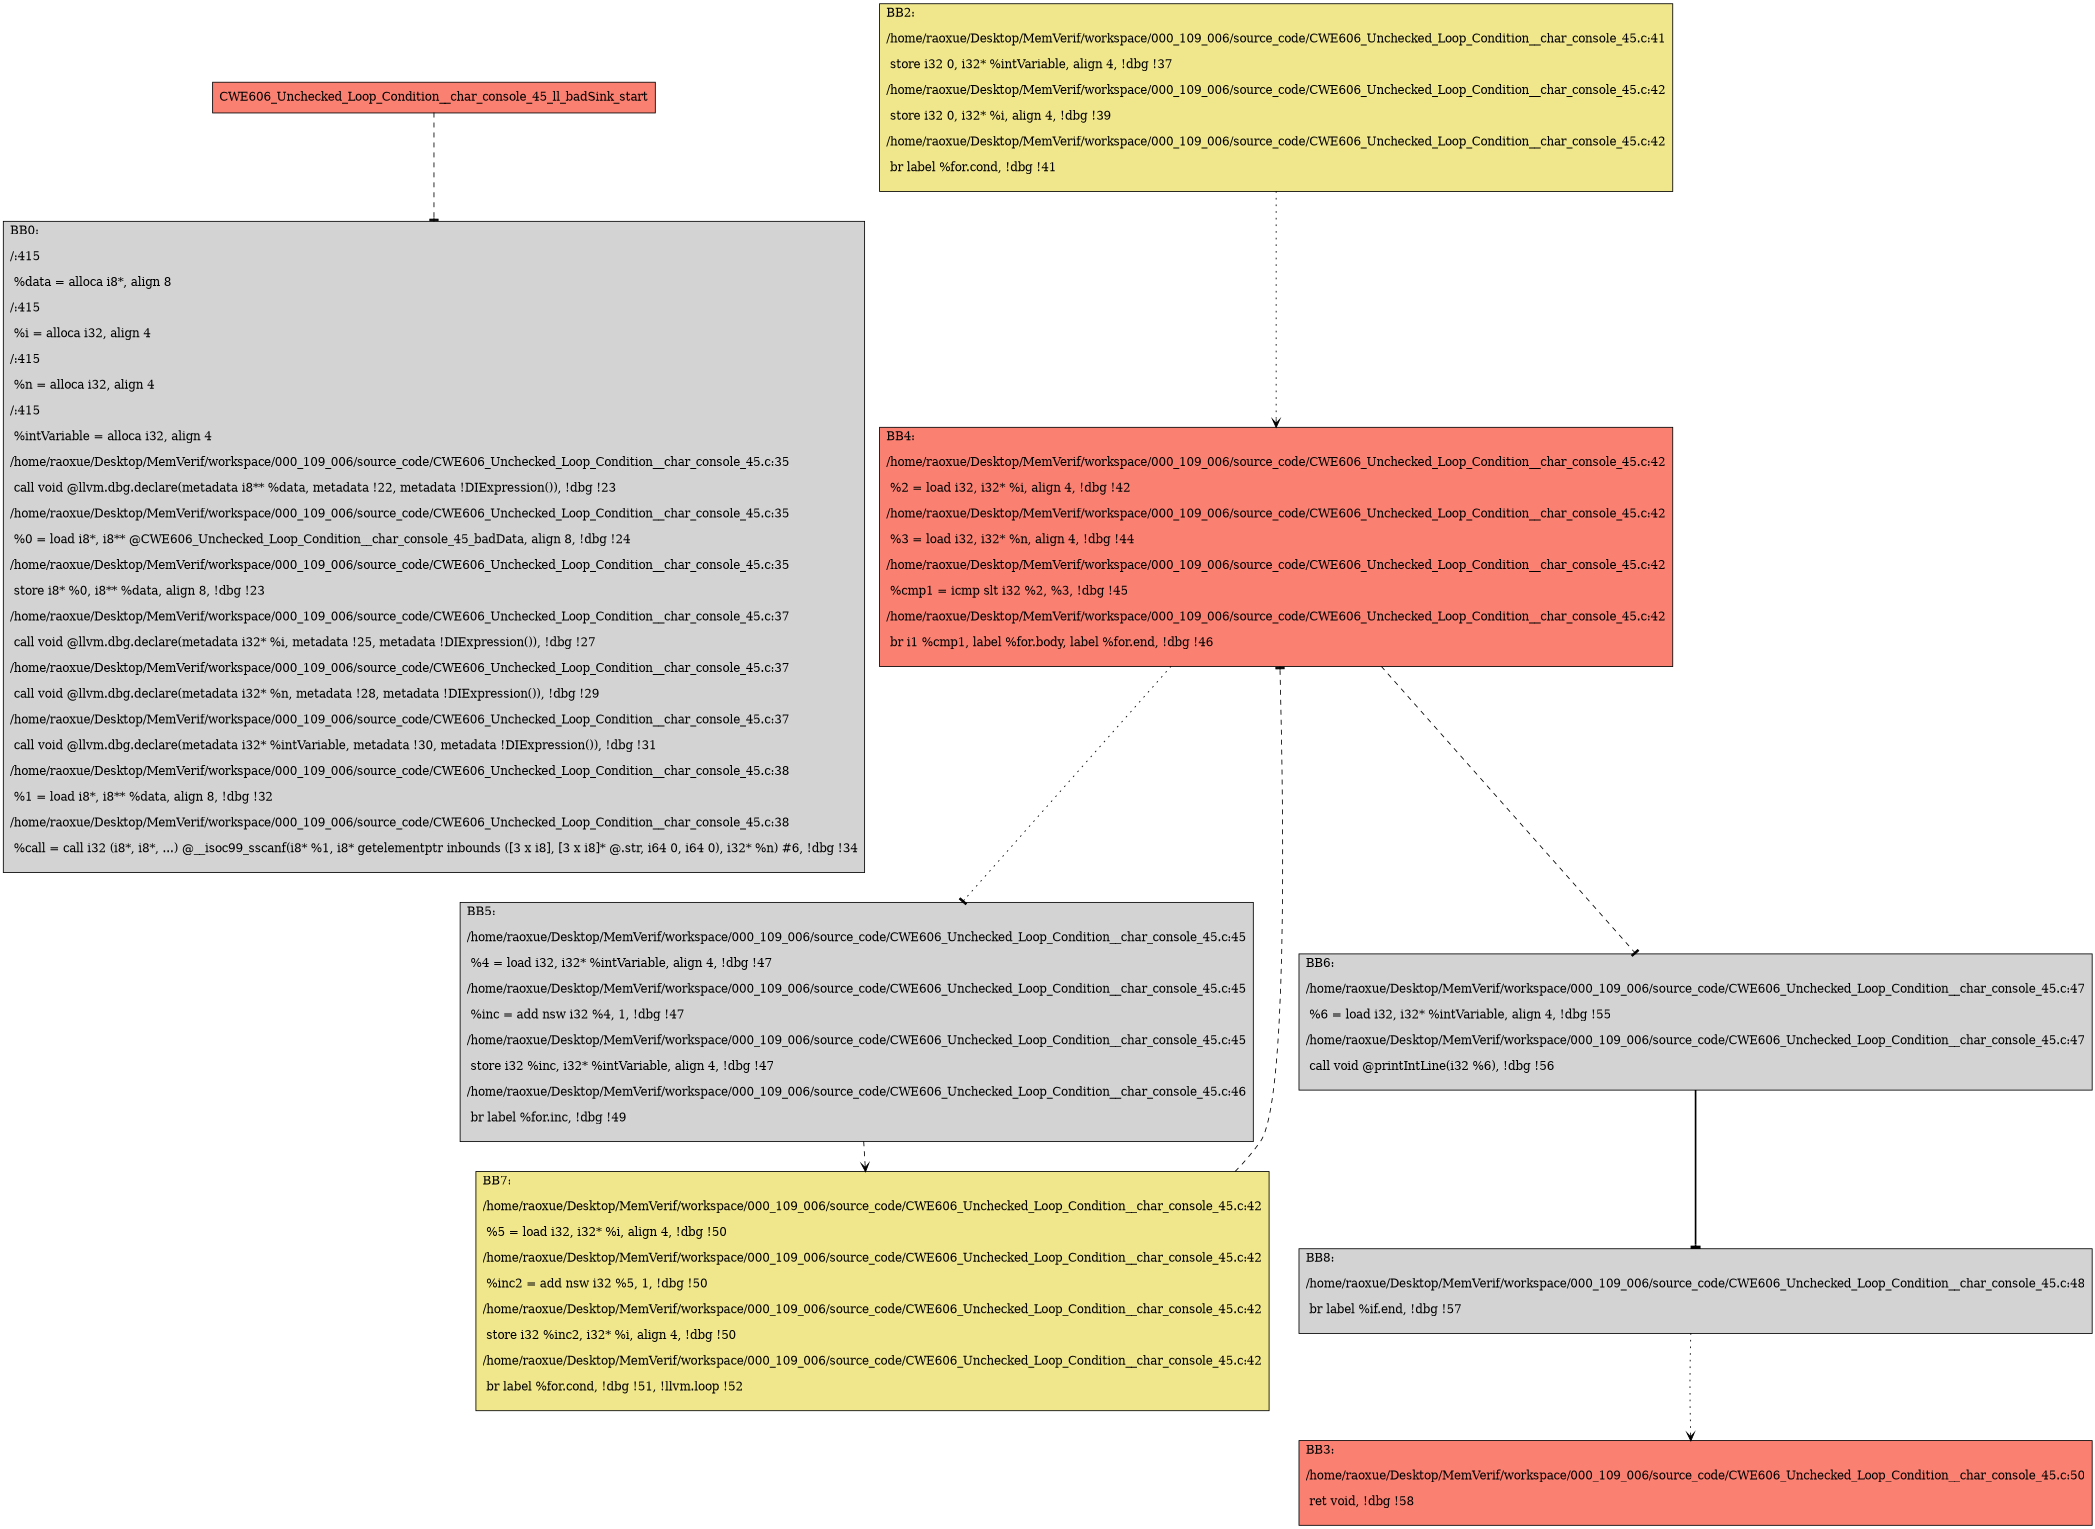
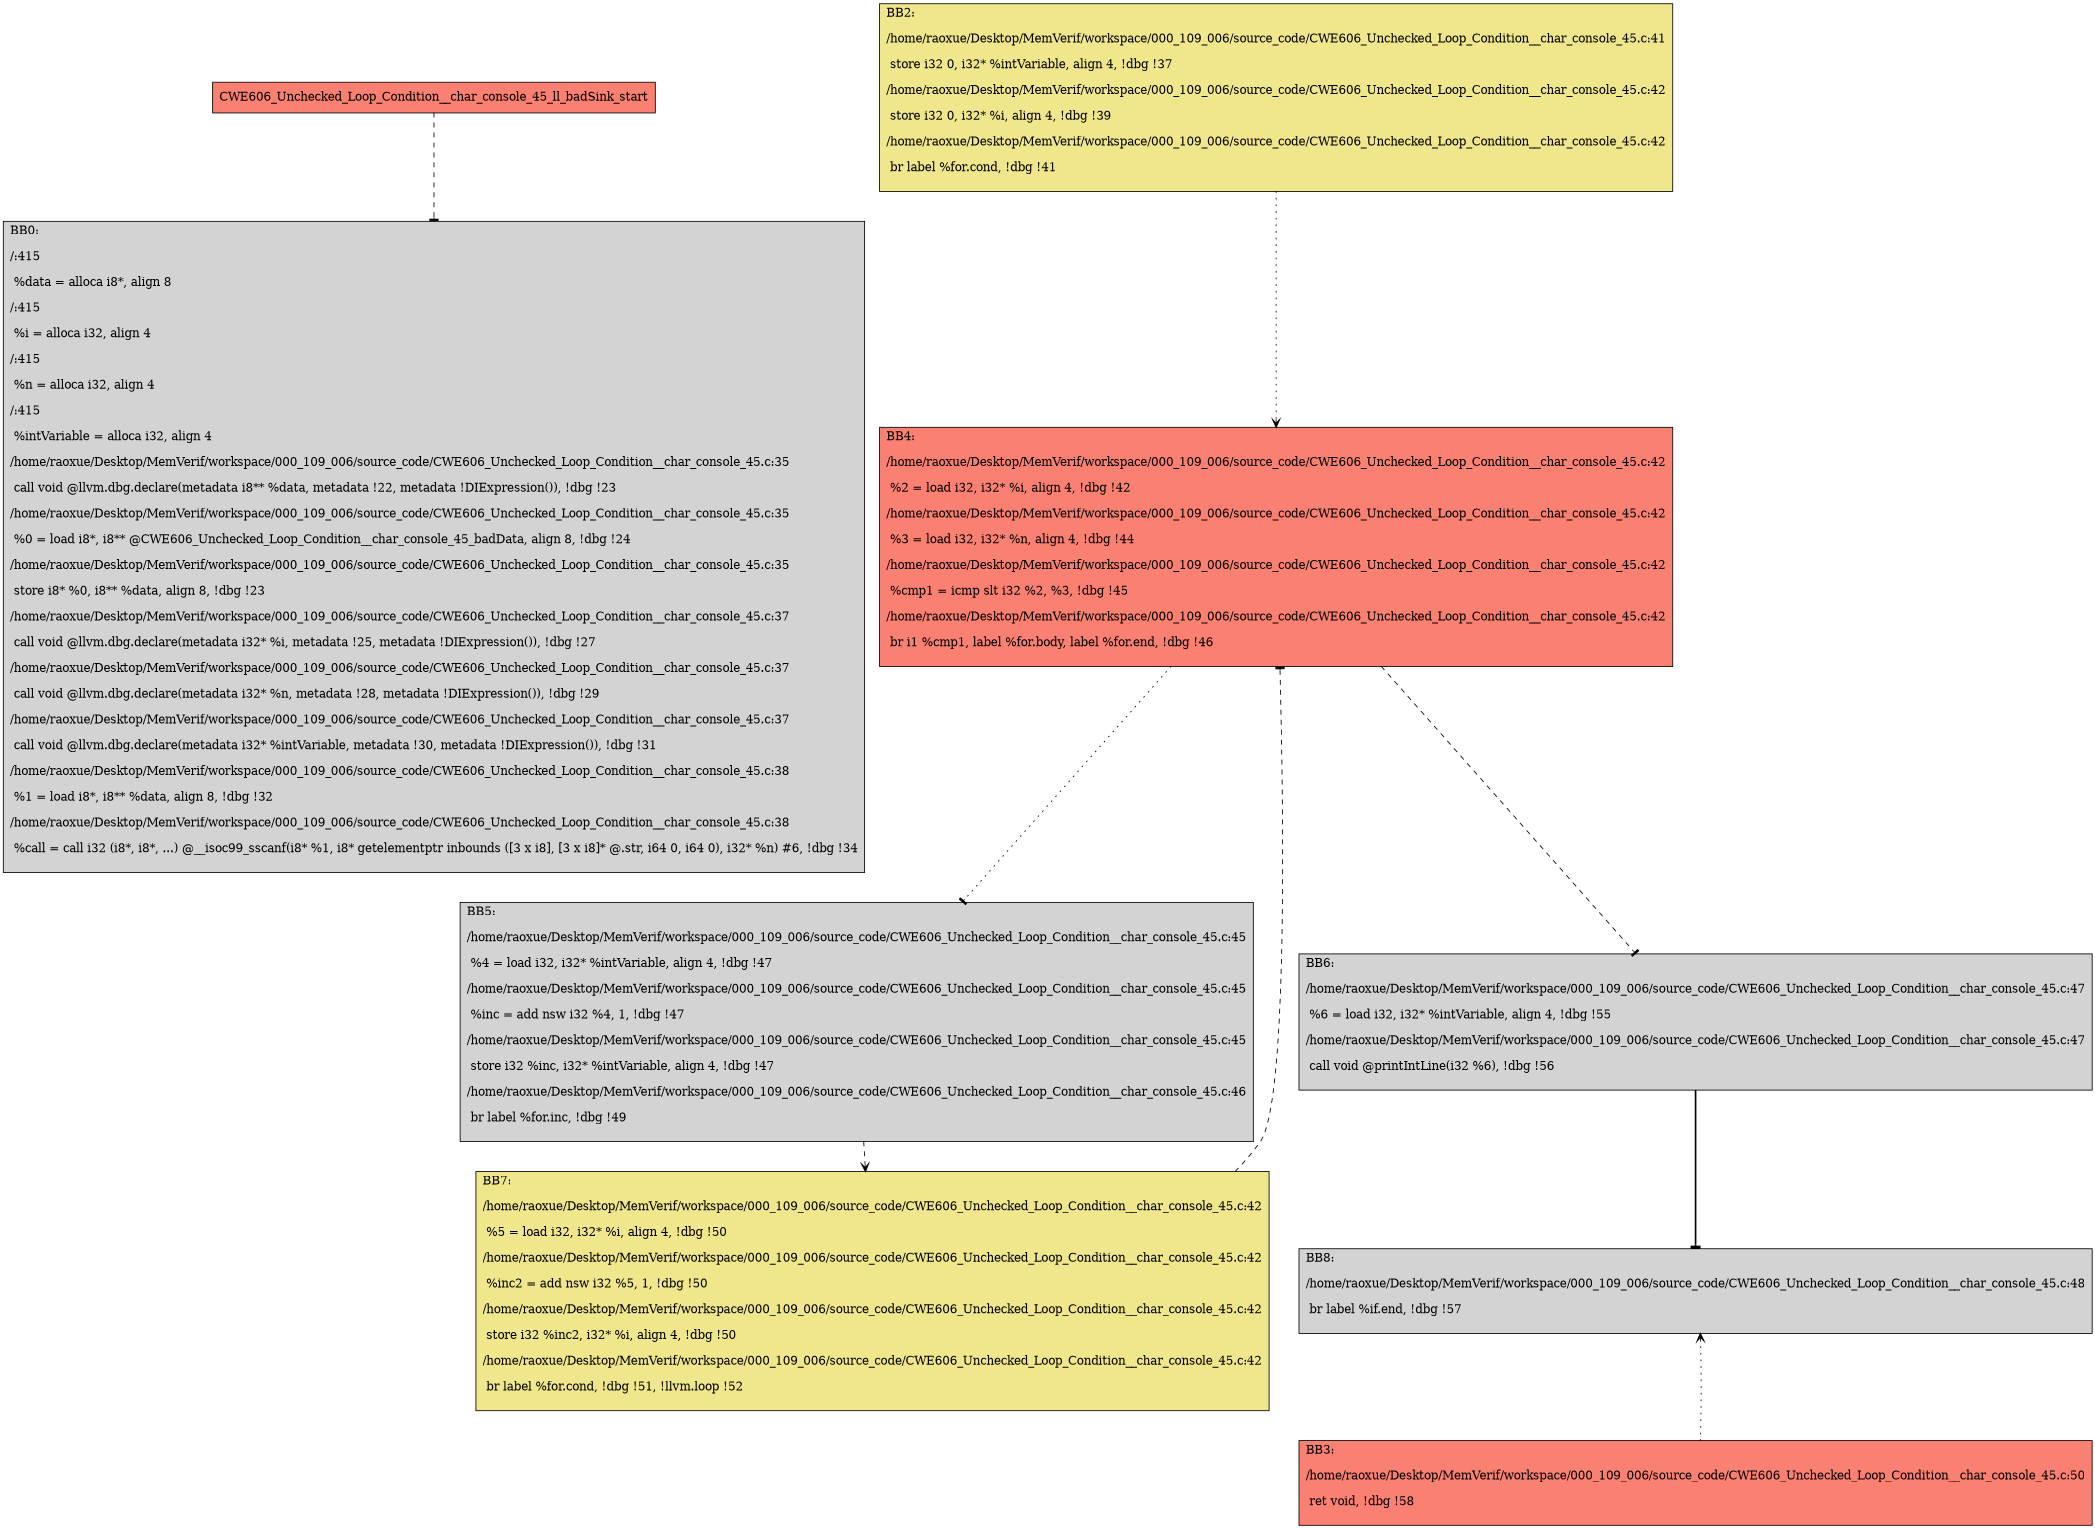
edge "BB8:" -> "BB3:": reversed
